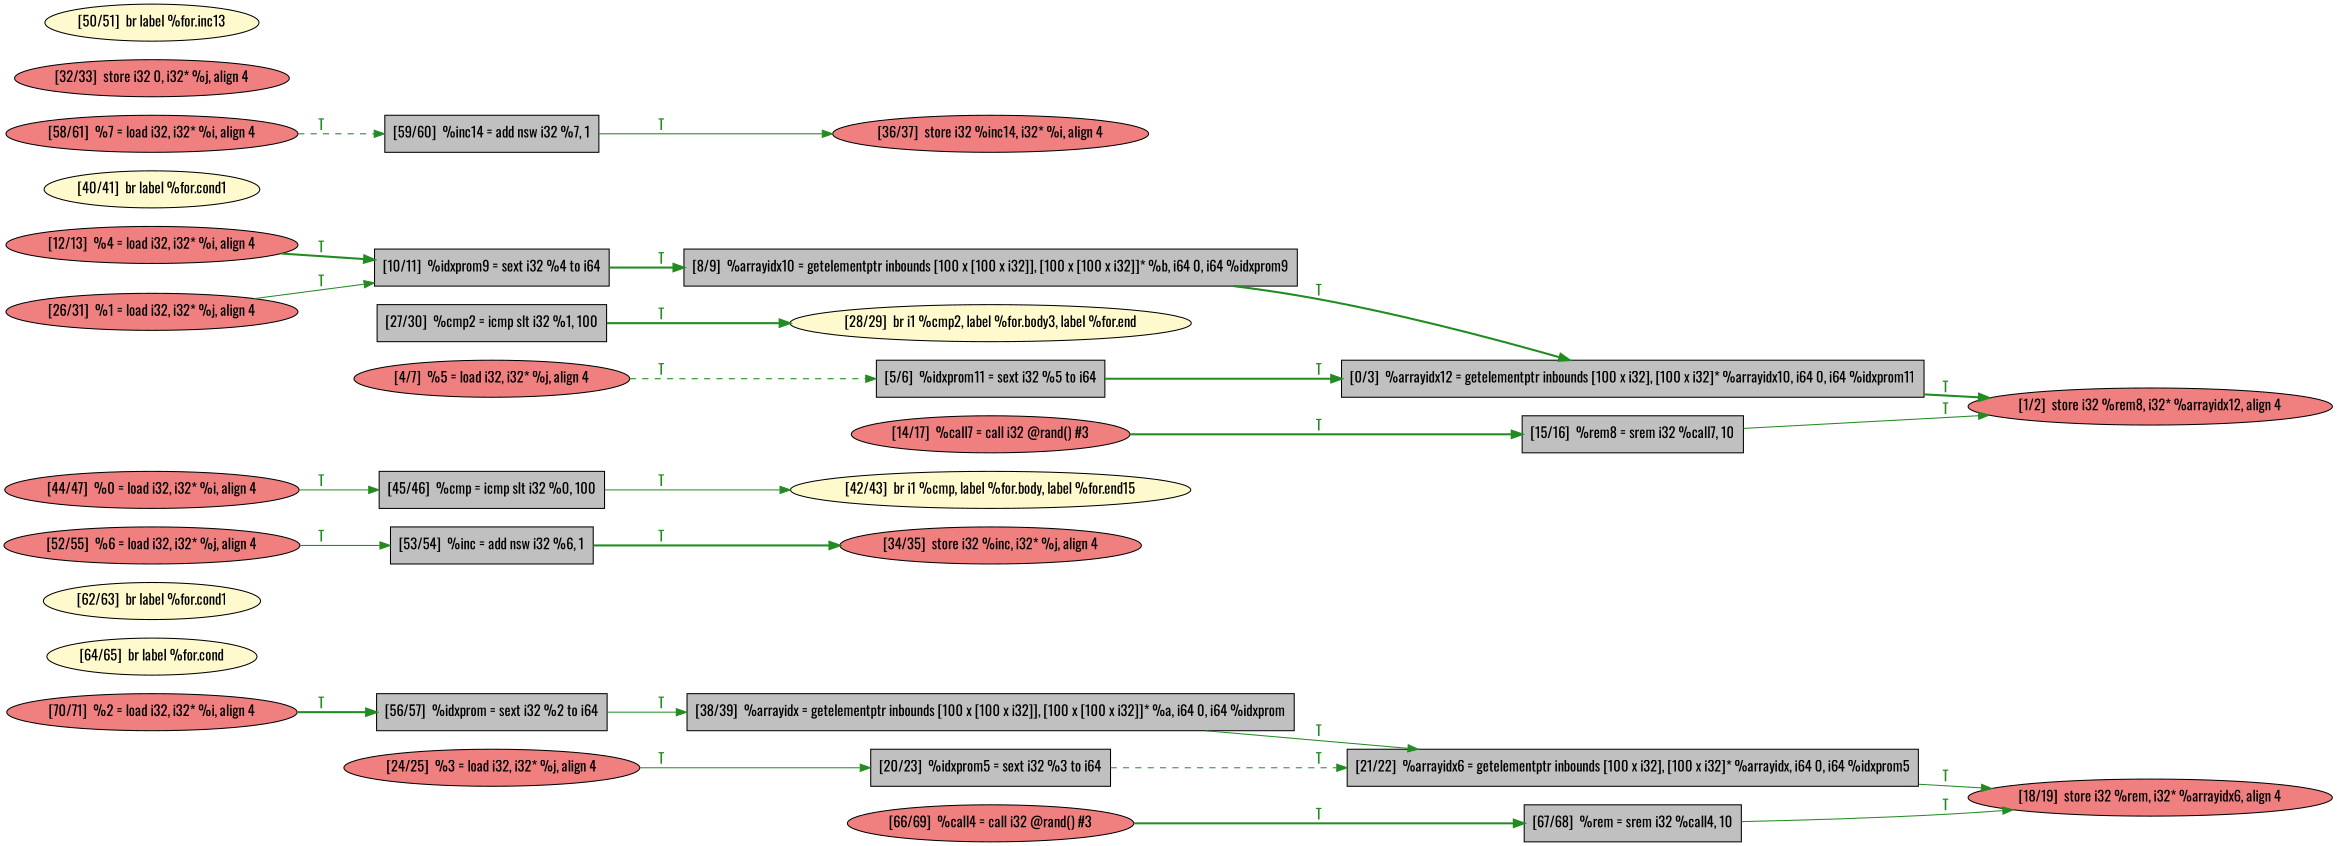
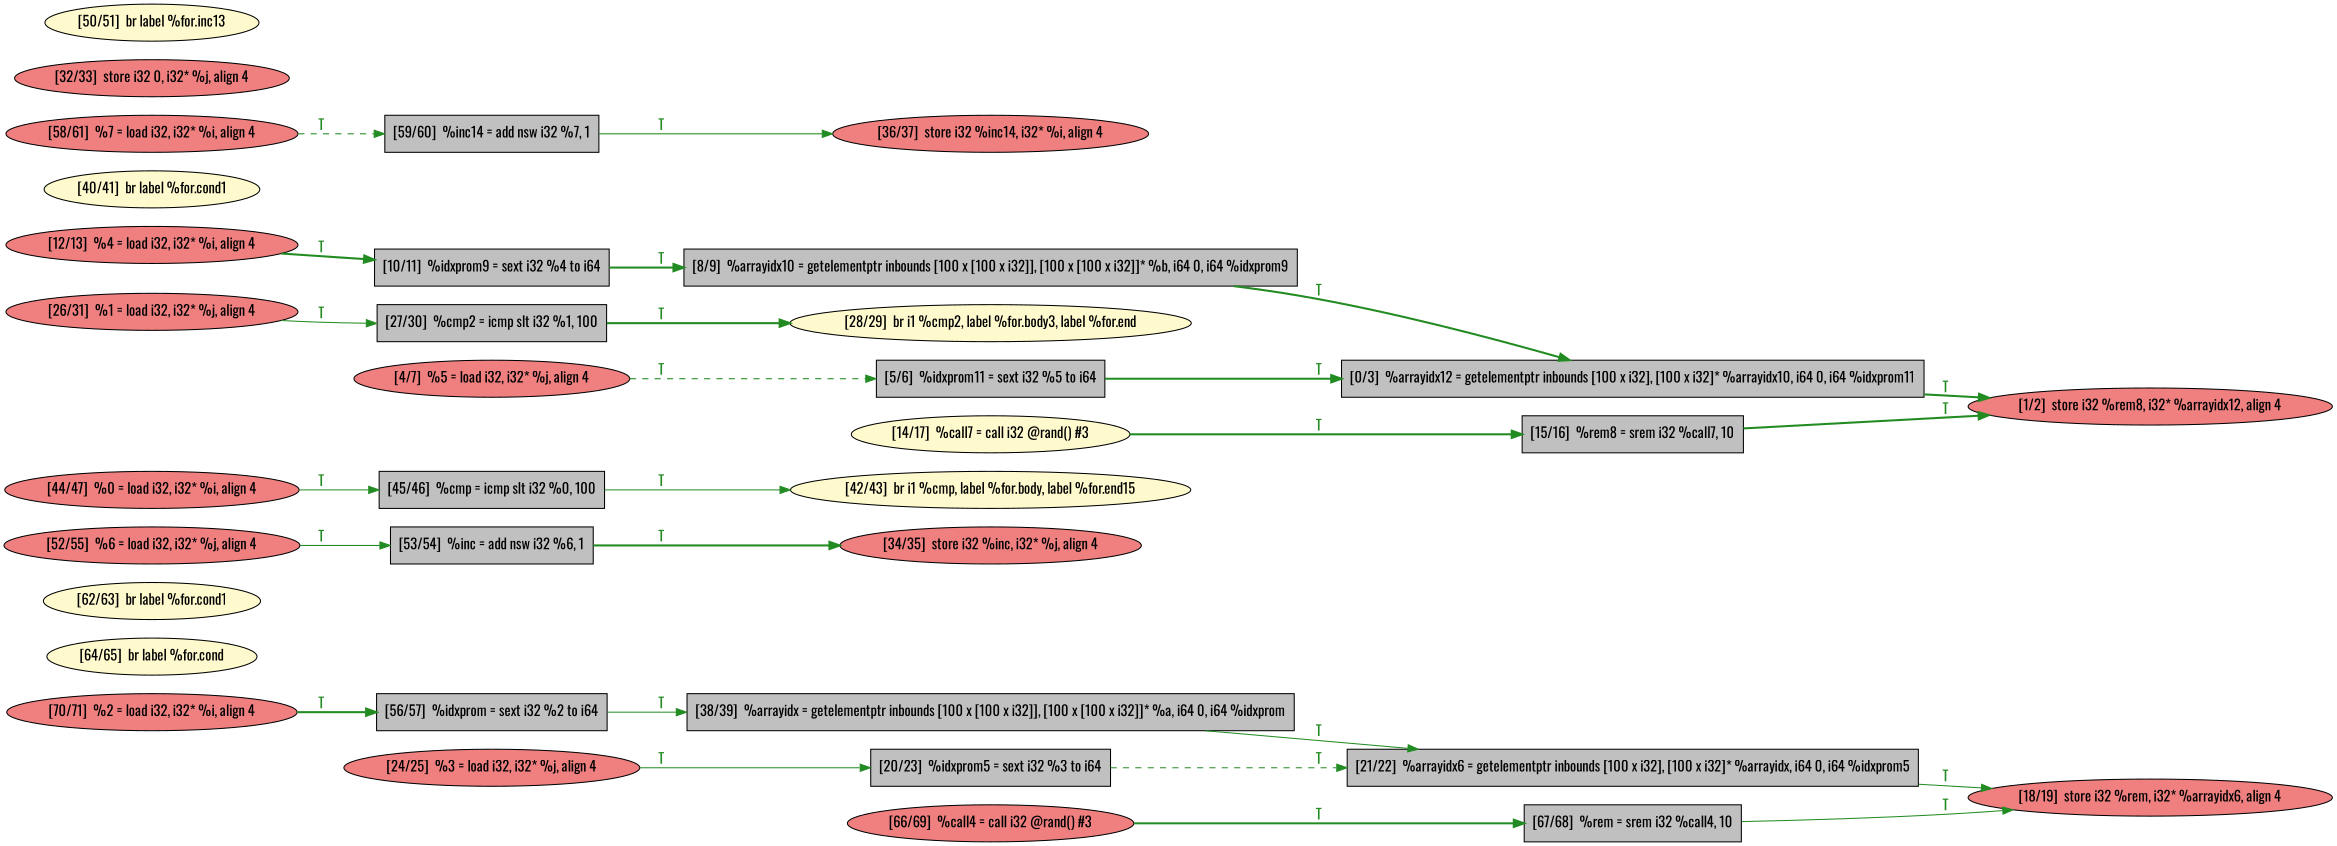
edge "[26/31]  %1 = load i32, i32* %j, align 4" -> "[10/11]  %idxprom9 = sext i32 %4 to i64": now "[26/31]  %1 = load i32, i32* %j, align 4" -> "[27/30]  %cmp2 = icmp slt i32 %1, 100"
edge "[15/16]  %rem8 = srem i32 %call7, 10" -> "[1/2]  store i32 %rem8, i32* %arrayidx12, align 4": style solid -> bold
node "[14/17]  %call7 = call i32 @rand() #3": fillcolor lightcoral -> lemonchiffon
